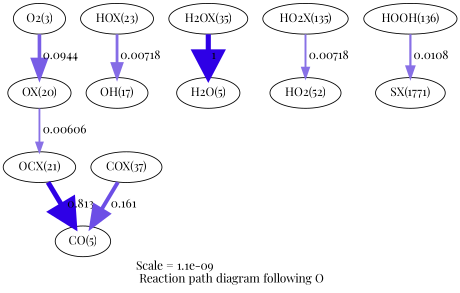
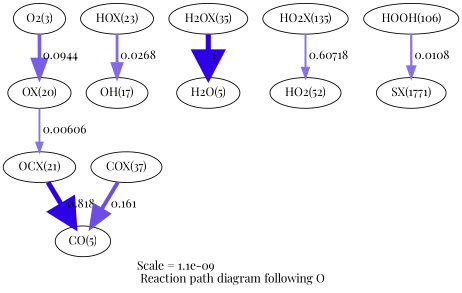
node "HOOH(136)": label "HOOH(136)" -> "HOOH(106)"
edge "HOX(23)" -> "OH(17)": label " 0.00718" -> " 0.0268"
edge "HO2X(135)" -> "HO2(52)": label " 0.00718" -> " 0.60718"
edge "OCX(21)" -> "CO(5)": label " 0.813" -> " 0.818"
